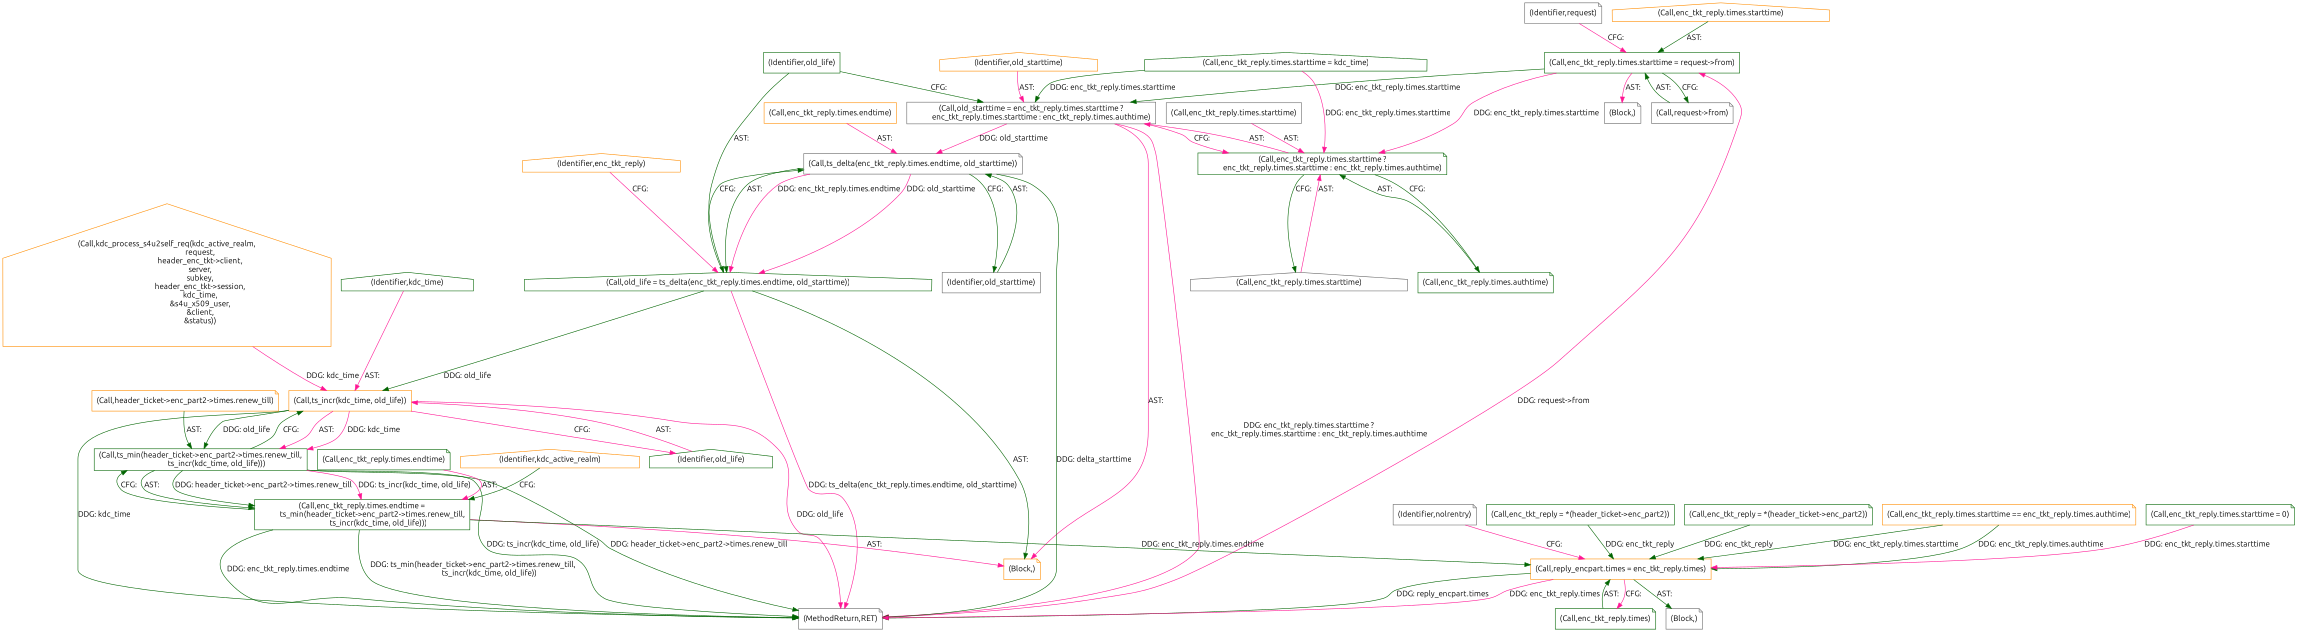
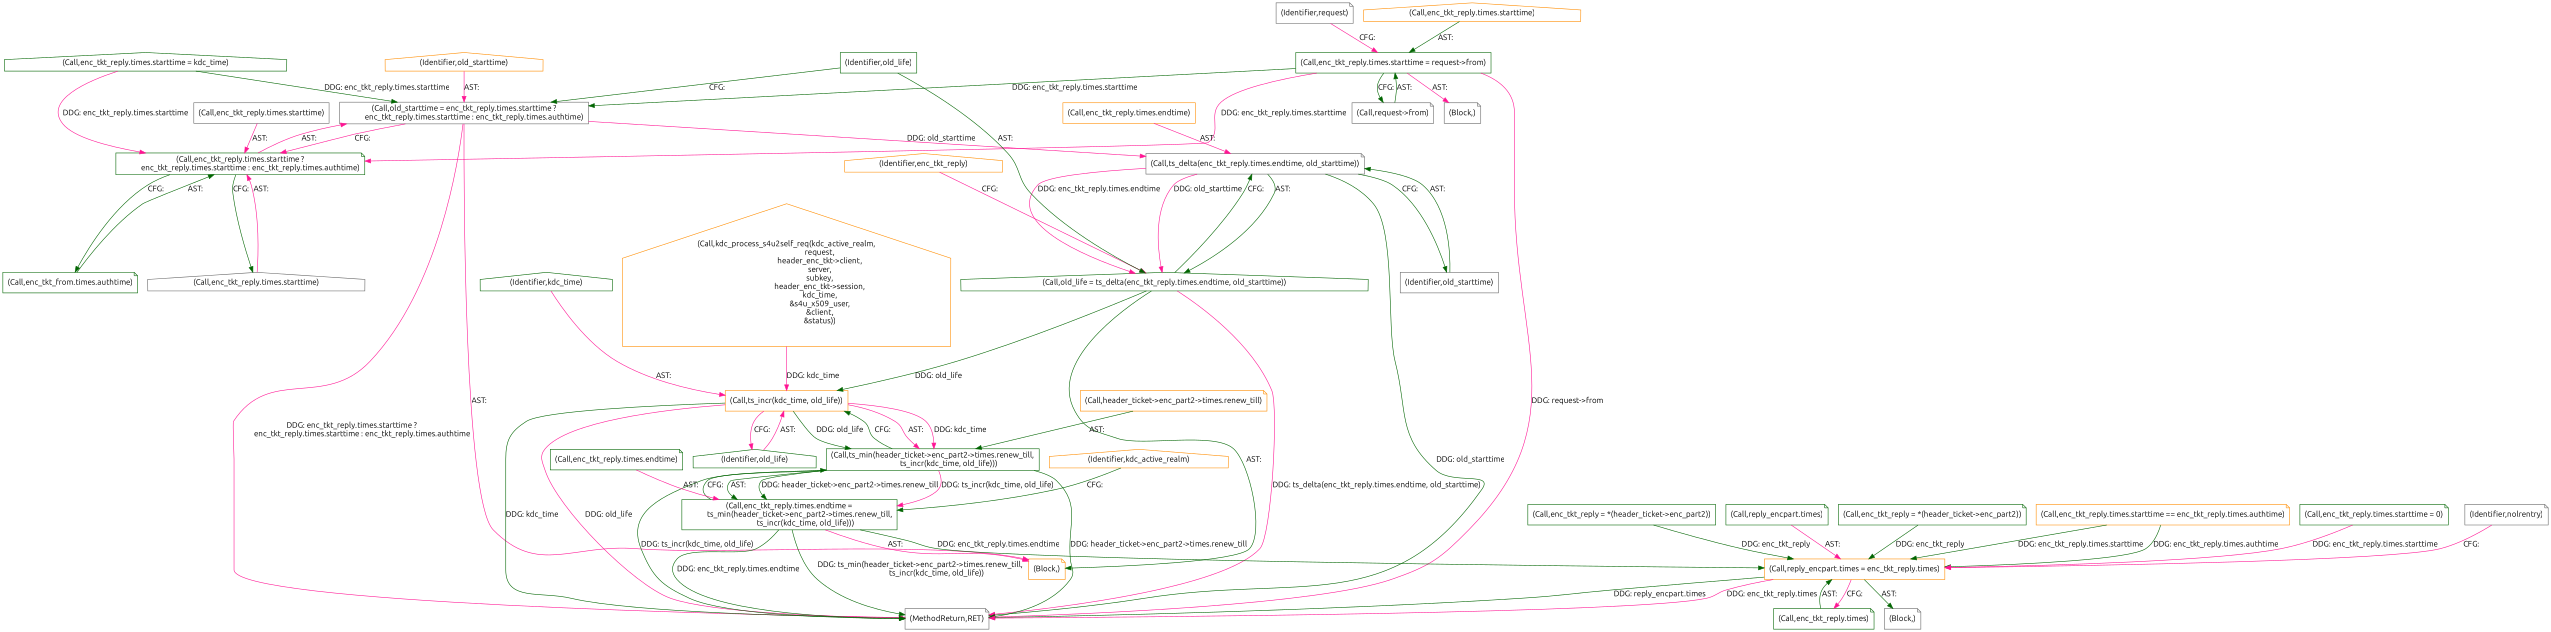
node "(Call,enc_tkt_reply.times.authtime)": label "(Call,enc_tkt_reply.times.authtime)" -> "(Call,enc_tkt_from.times.authtime)"
edge "(Call,ts_delta(enc_tkt_reply.times.endtime, old_starttime))" -> "(MethodReturn,RET)": label "DDG: delta_starttime" -> "DDG: old_starttime"
edge "(MethodReturn,RET)" -> "(Call,enc_tkt_reply.times.starttime = request->from)": reversed
node "(Call,reply_encpart.times)": added
